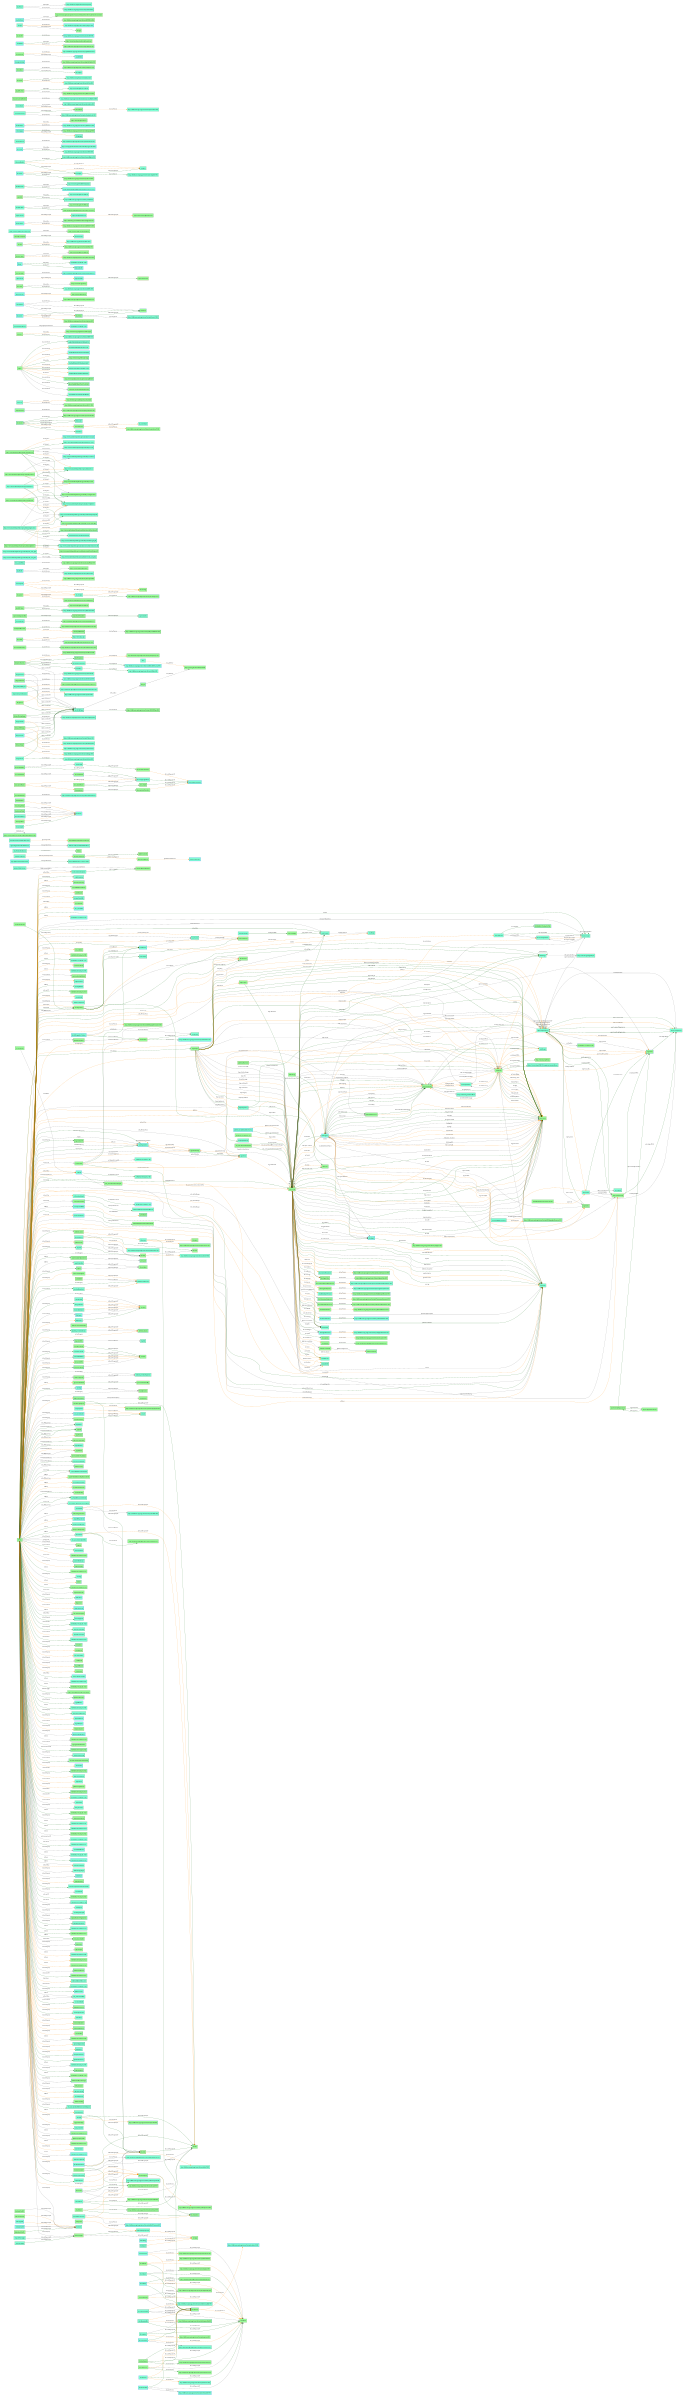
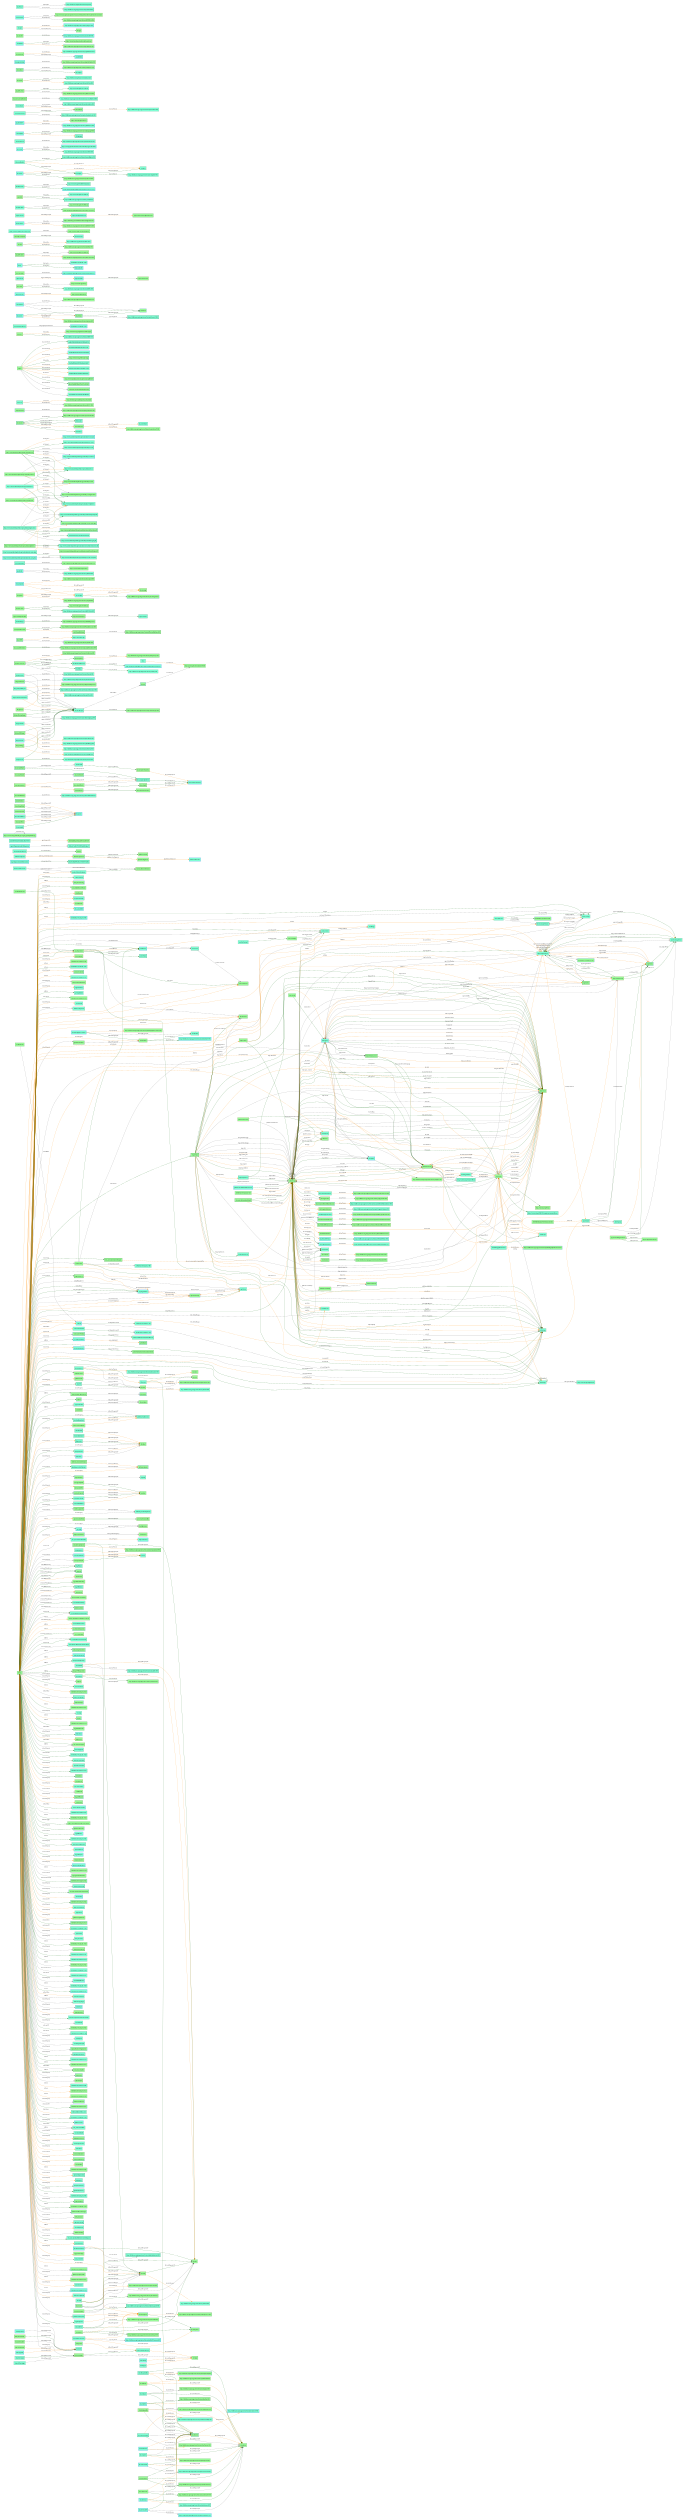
edge "NULL" -> "doap:maintainer": now "oslc_auto:AutomationPlan" -> "doap:maintainer"
